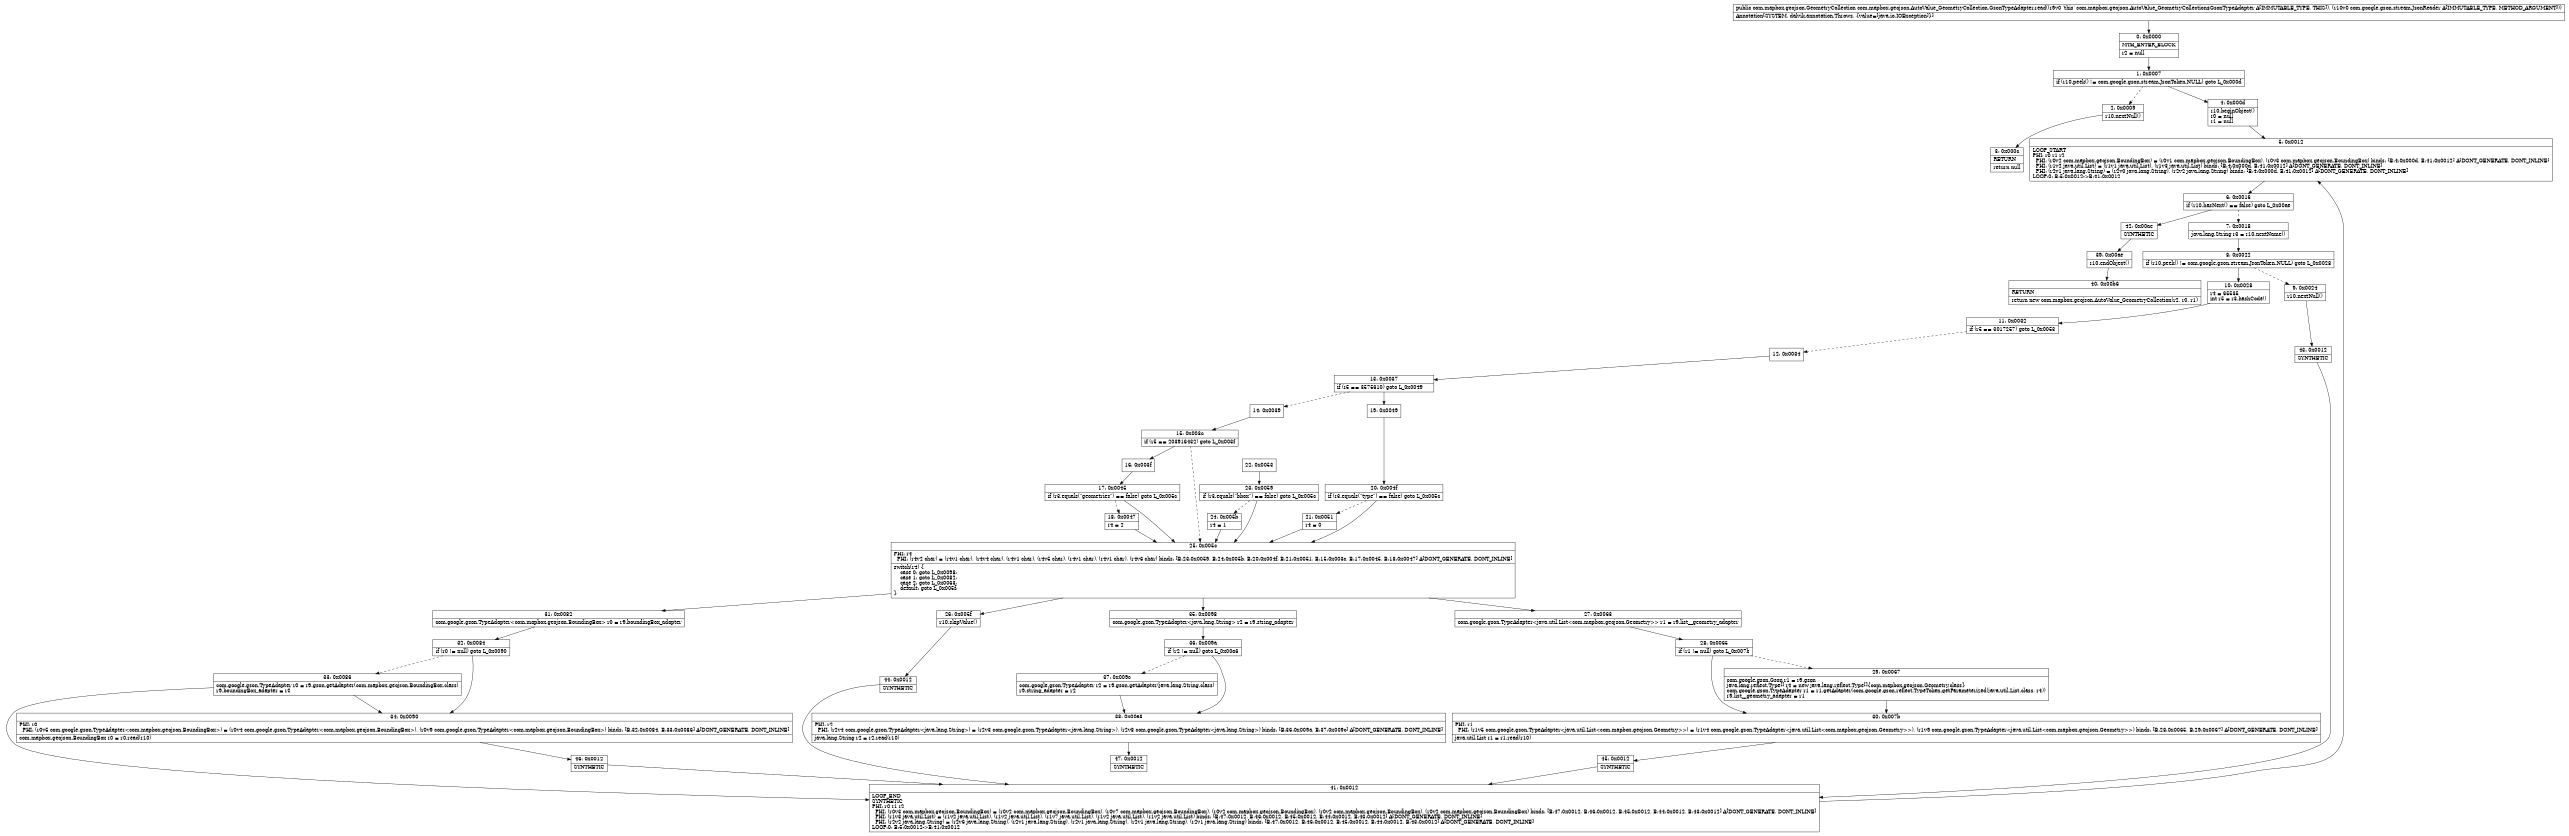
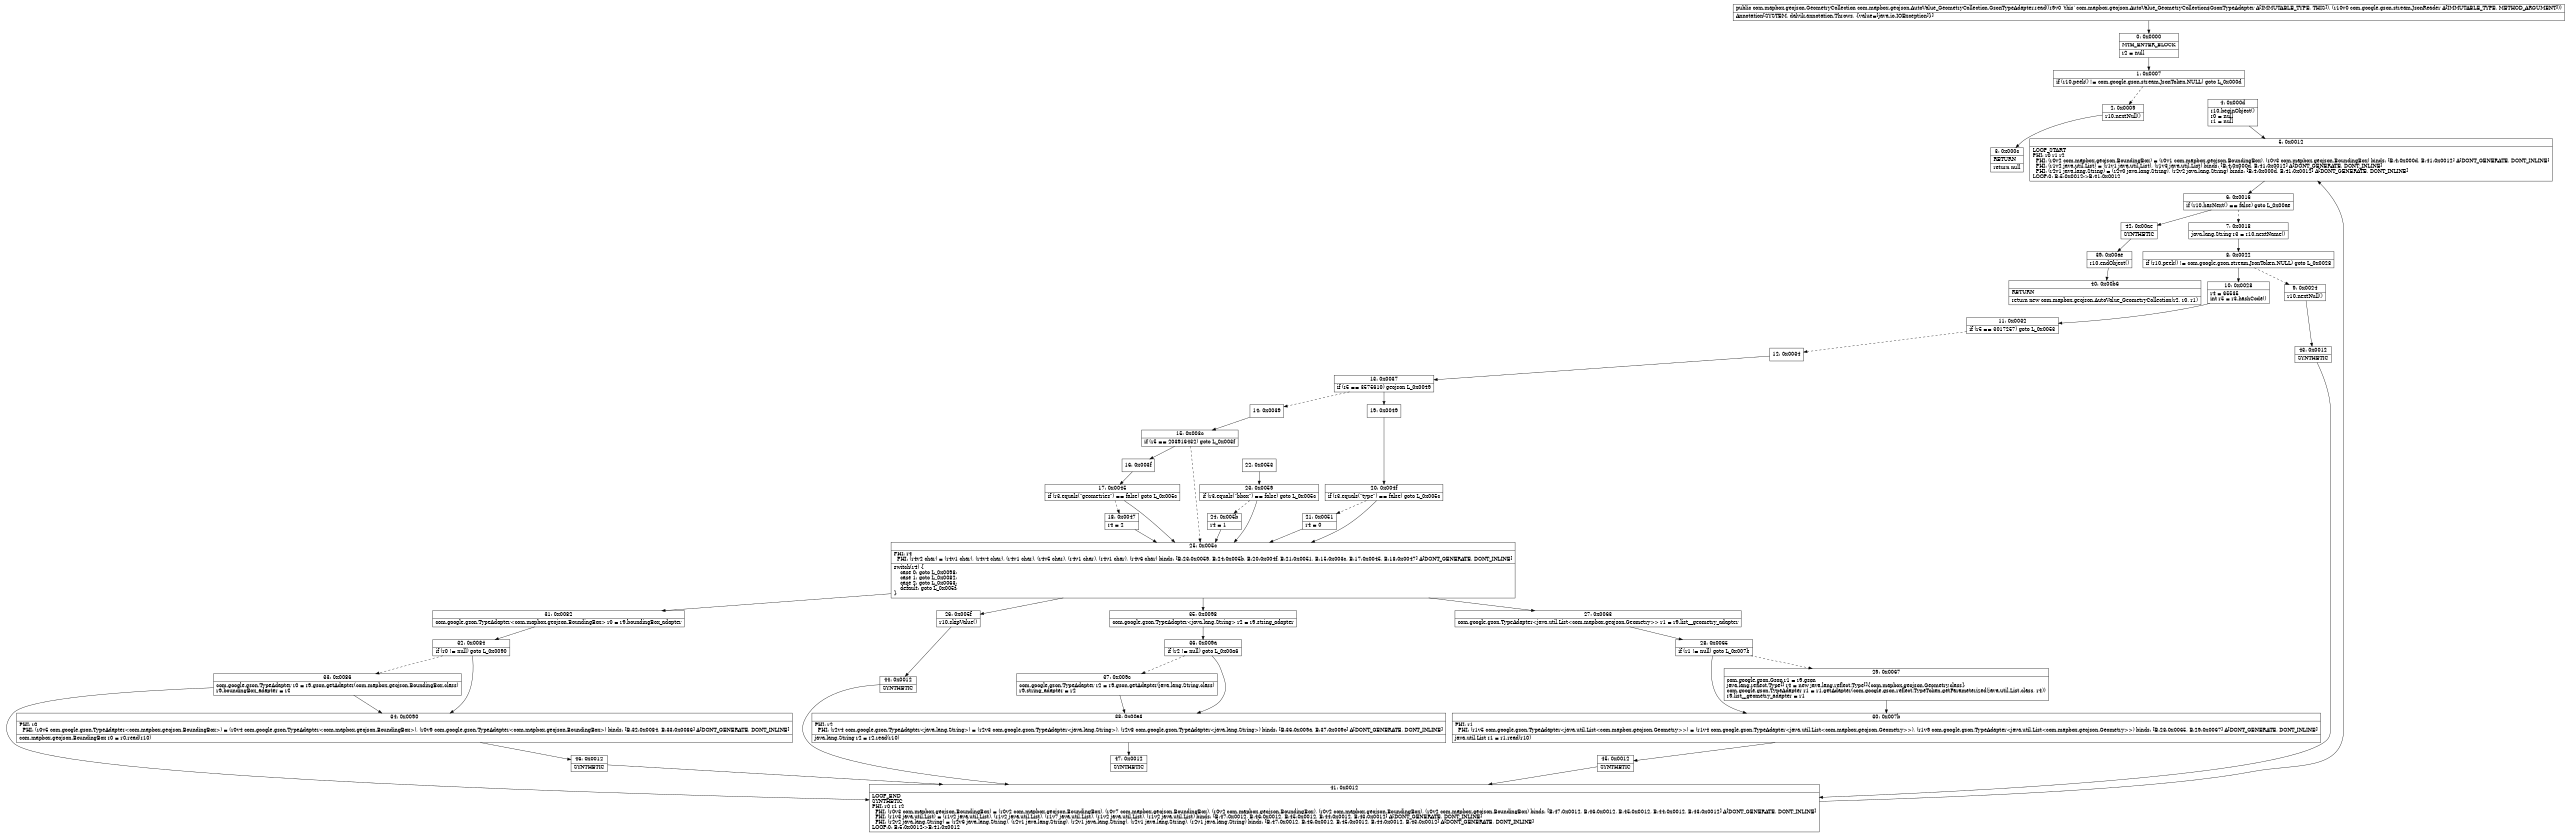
edge "1: 0x0007" -> "4: 0x000d": removed
node "13: 0x0037": text "if (r5 == 3575610) goto L_0x0049" -> "if (r5 == 3575610) geojson L_0x0049"
